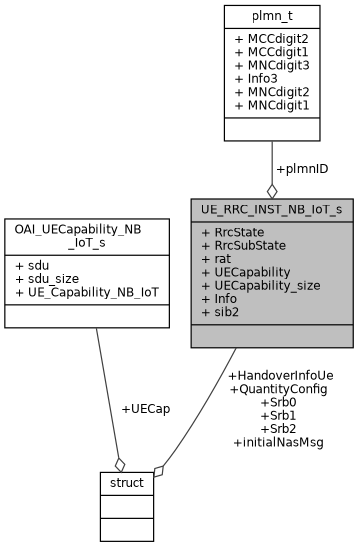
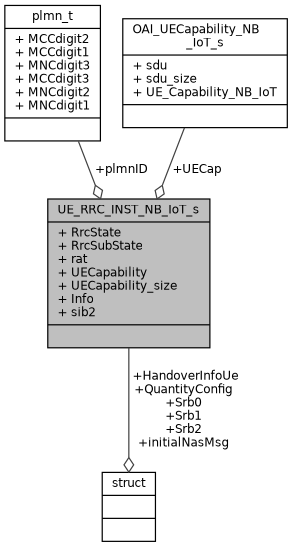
node "plmn_t": text "+ Info3" -> "+ MCCdigit3"
edge "OAI_UECapability_NB" -> "struct": now "OAI_UECapability_NB" -> "UE_RRC_INST_NB_IoT_s"
